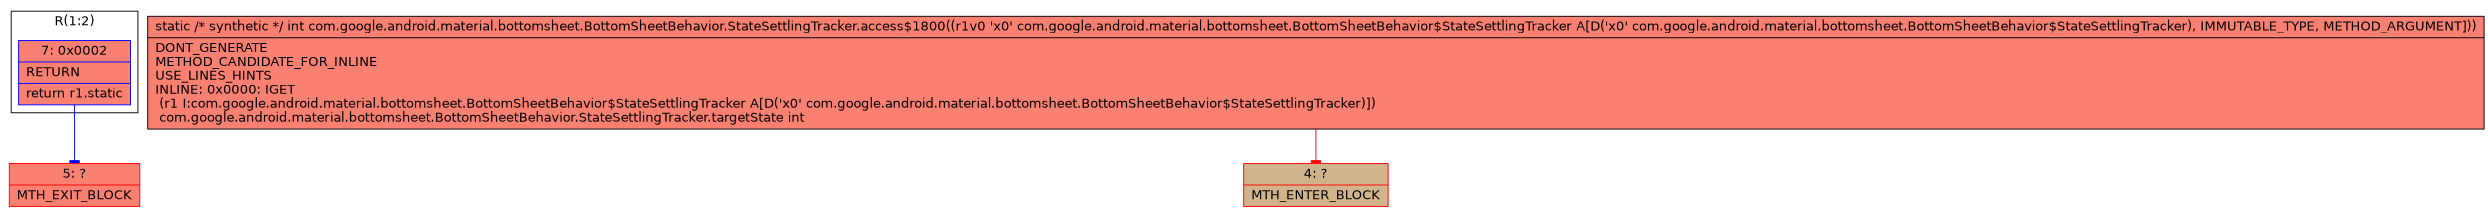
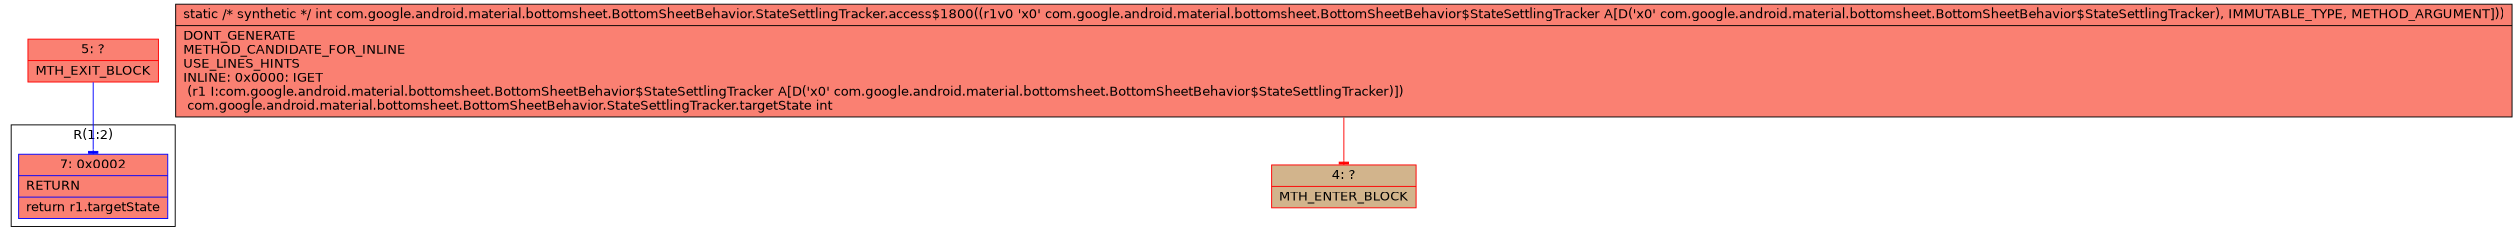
node "7: 0x0002": text "return r1.static" -> "return r1.targetState"
edge "7: 0x0002" -> "5: ?": reversed
